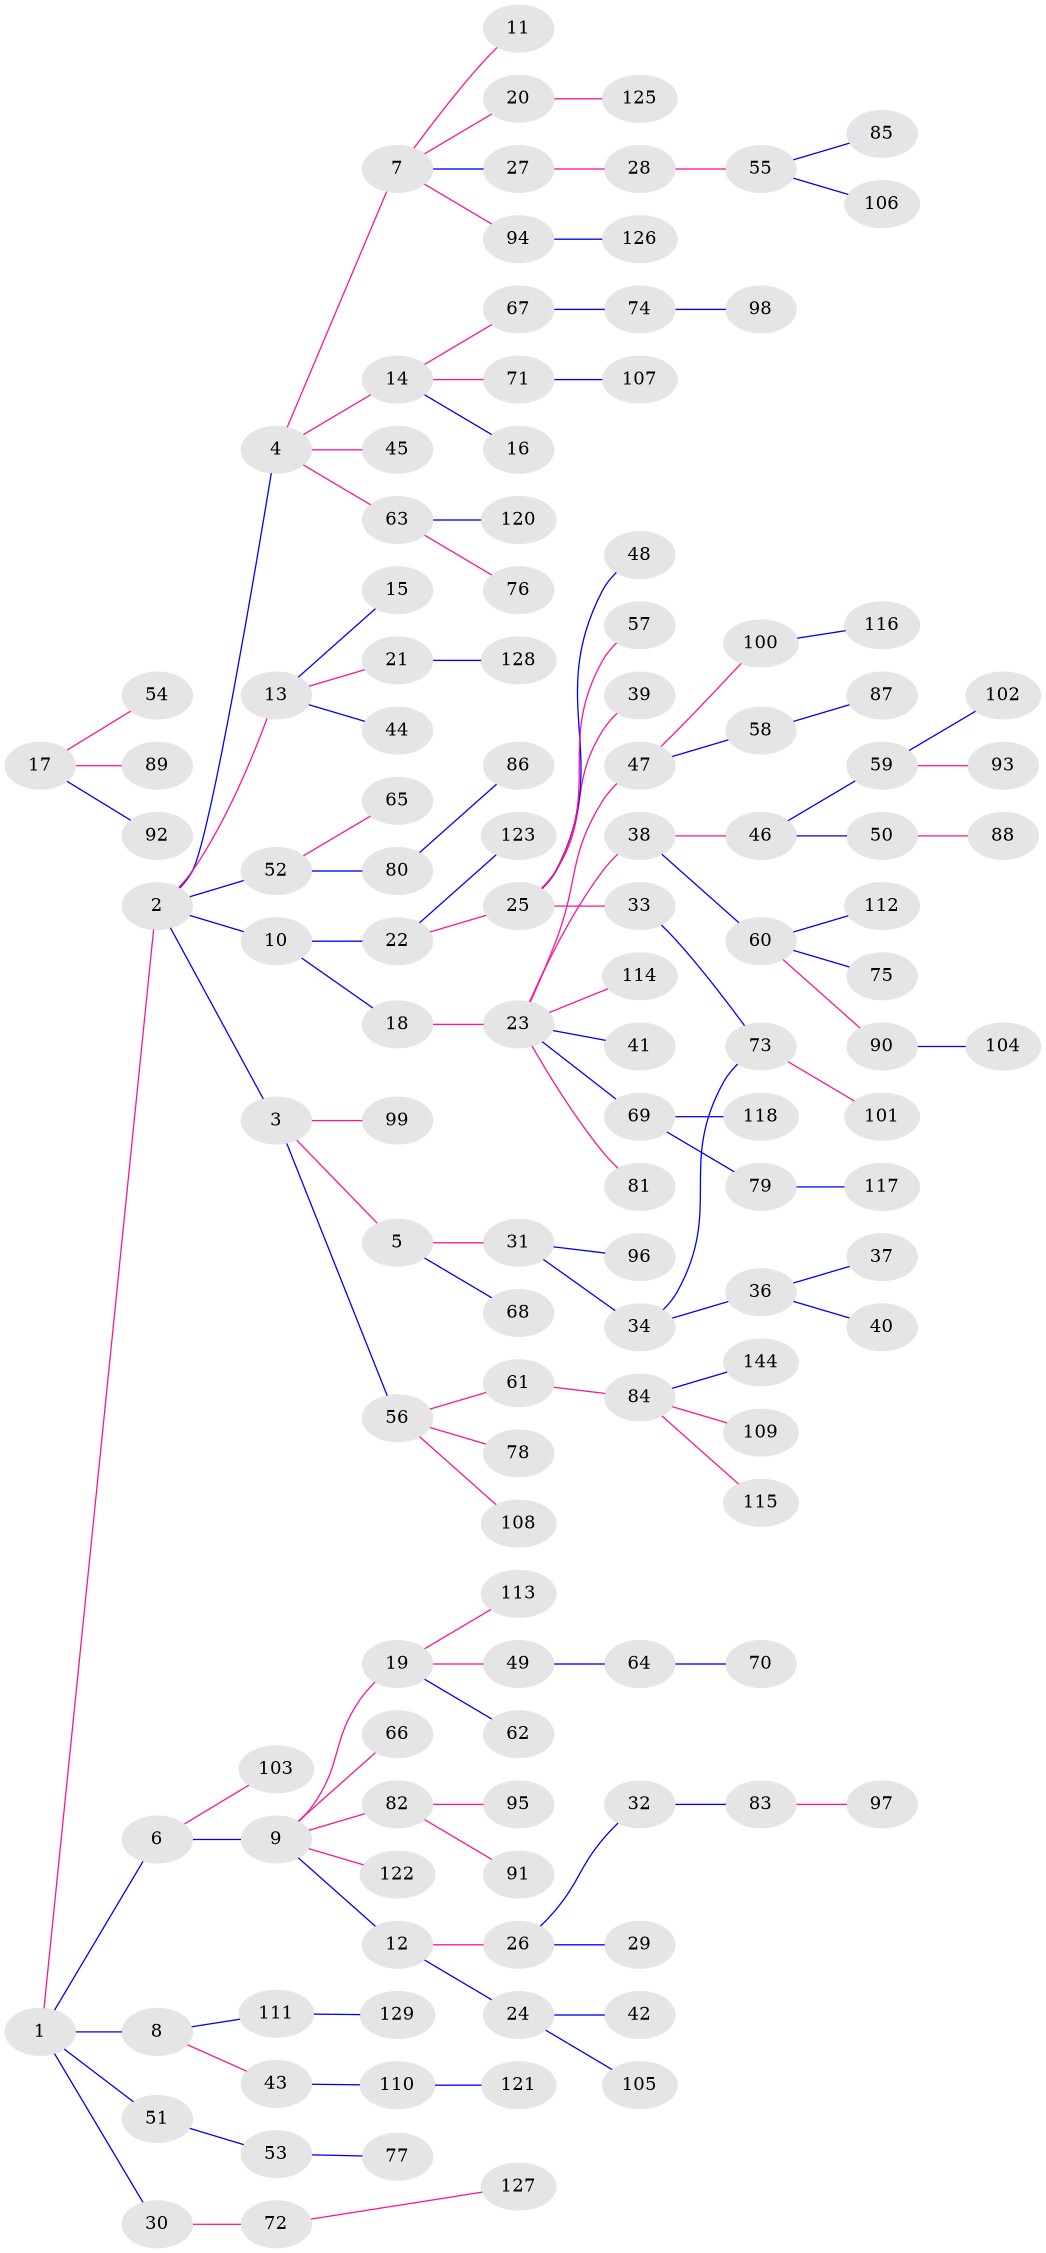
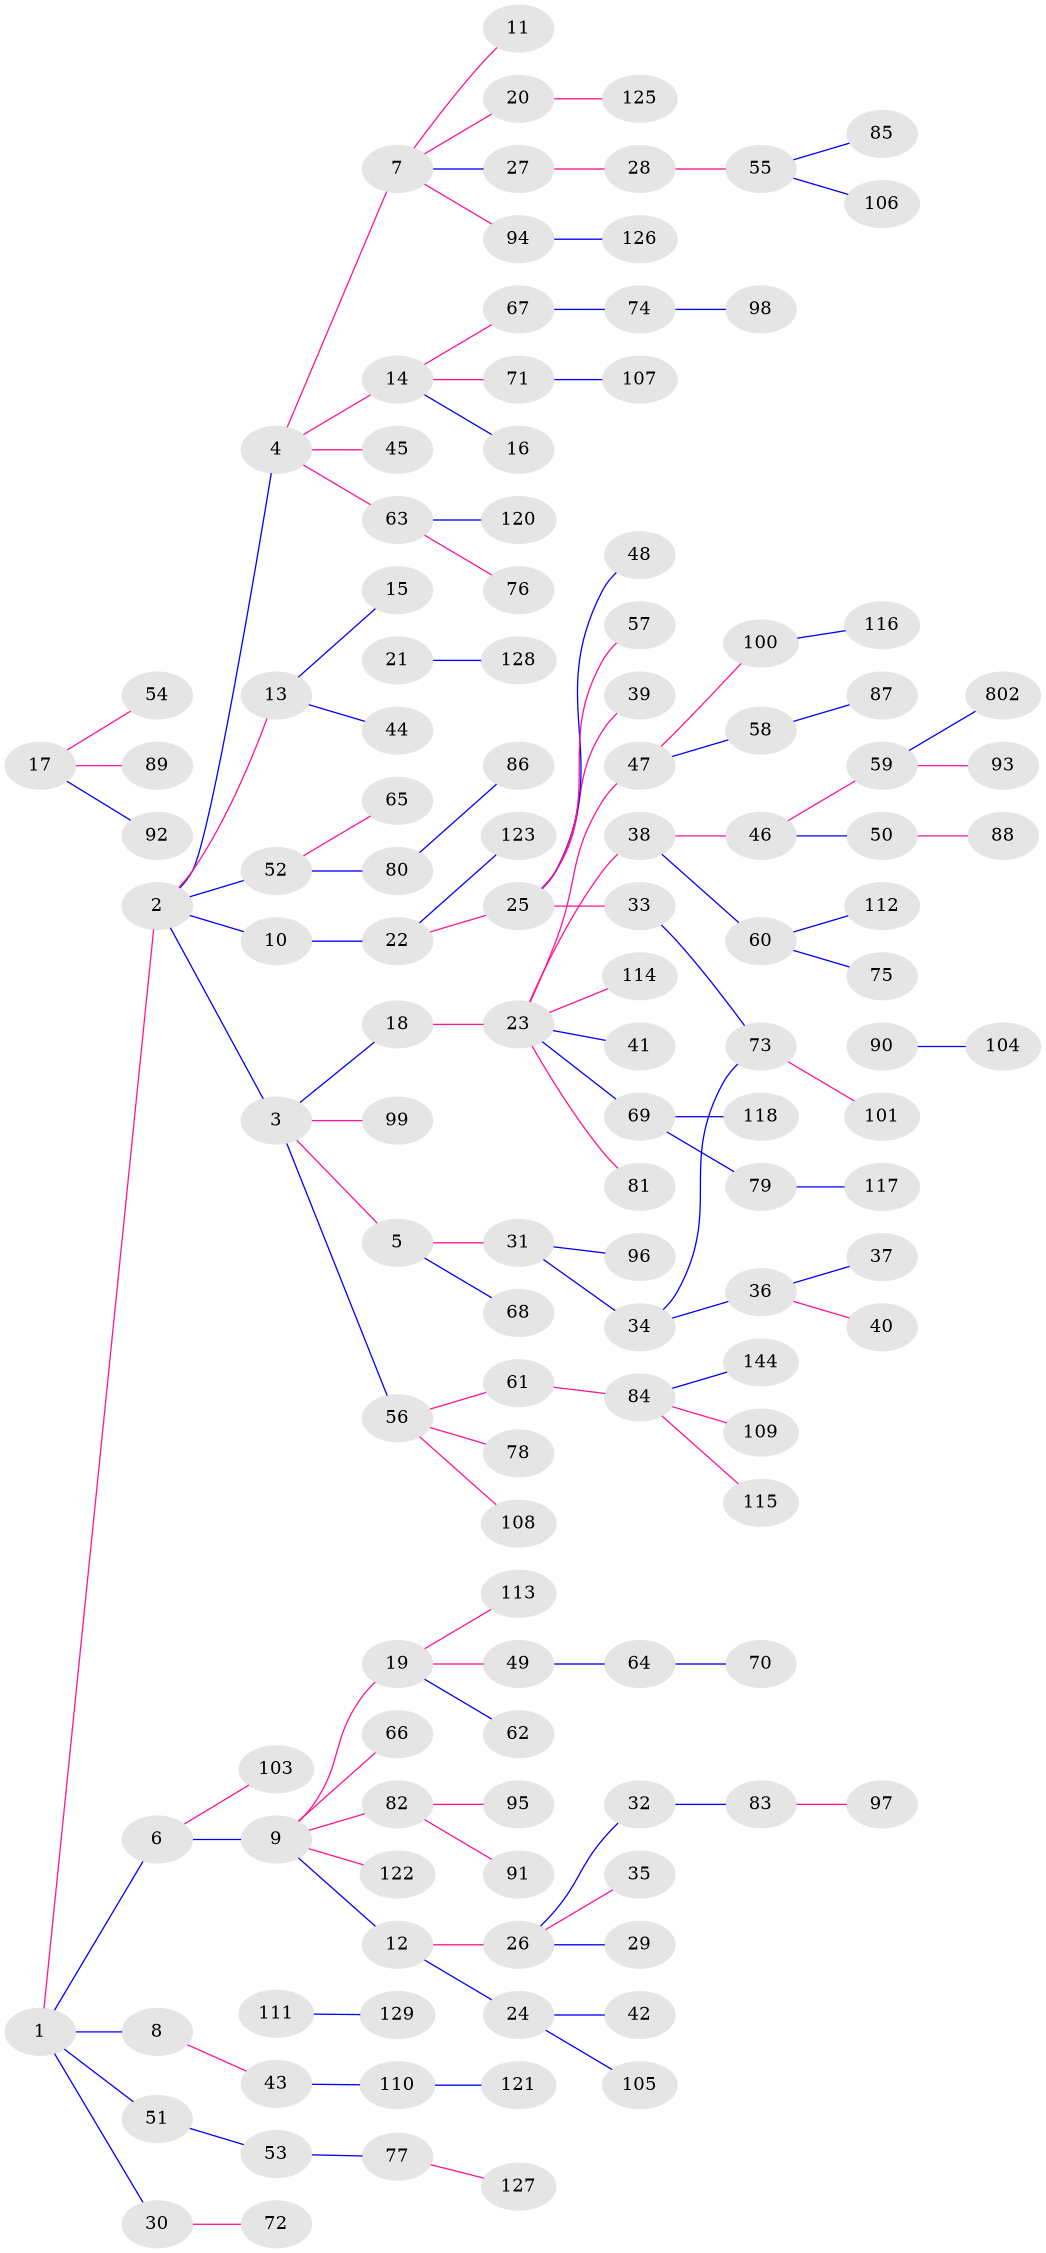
edge "21" -- "13": removed
node "102": label "102" -> "802"
edge "59" -- "46": color blue -> deeppink
edge "10" -- "18": now "3" -- "18"
edge "60" -- "90": removed
edge "36" -- "40": color blue -> deeppink
node "35": added
edge "111" -- "8": removed
edge "127" -- "72": now "127" -- "77"
